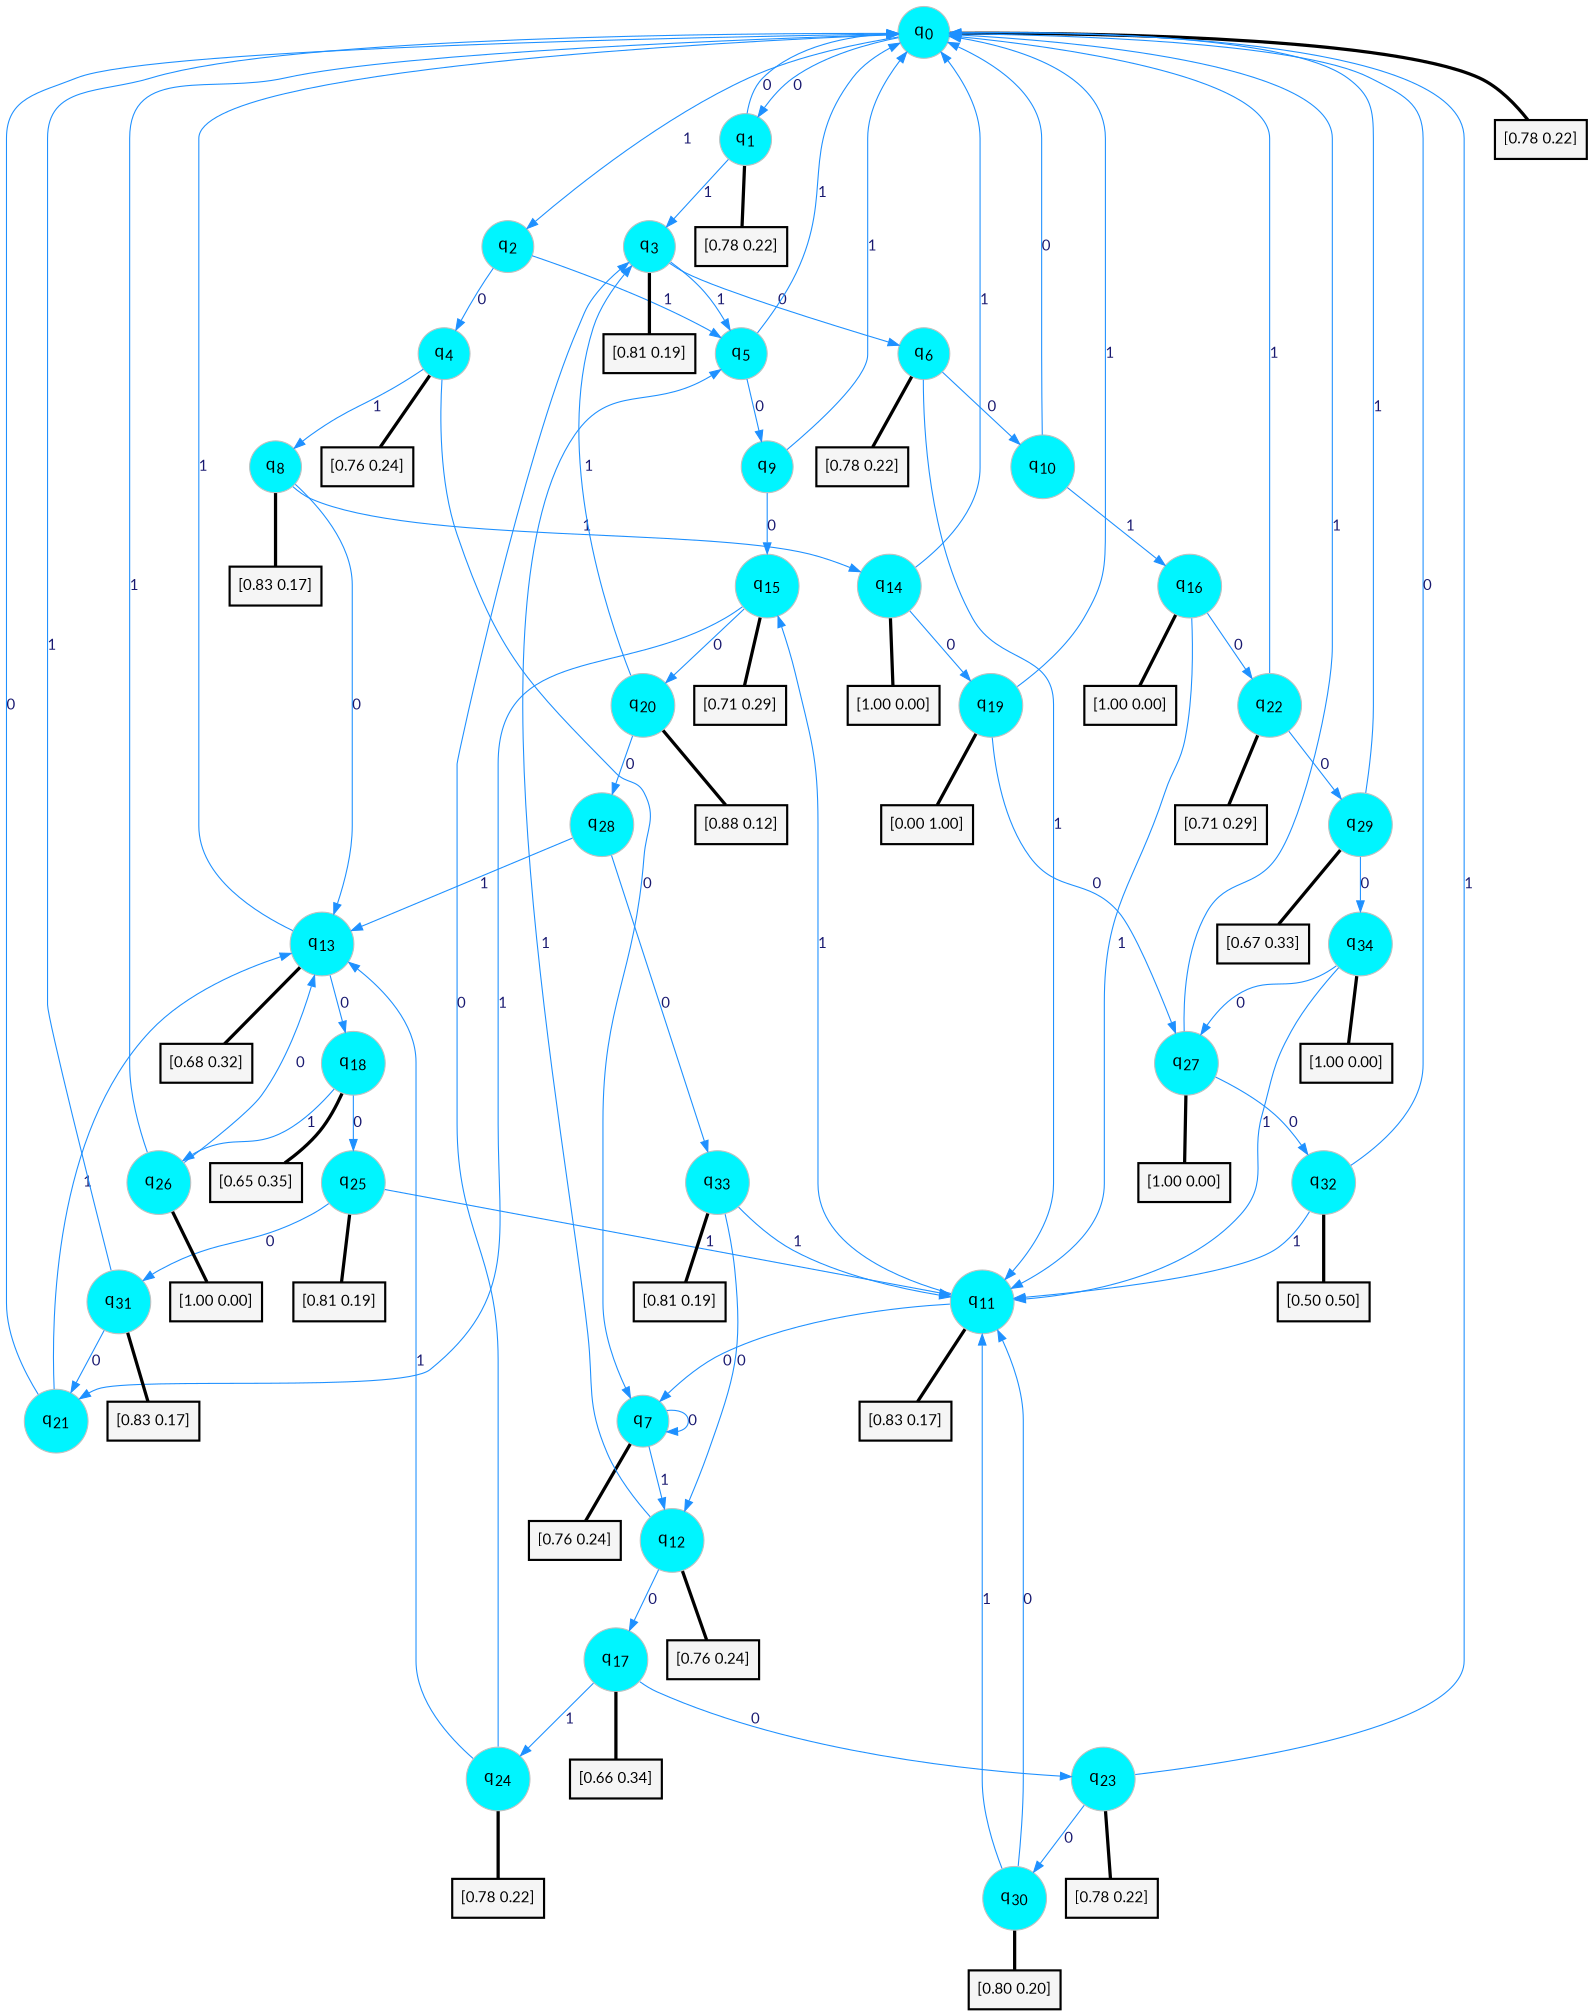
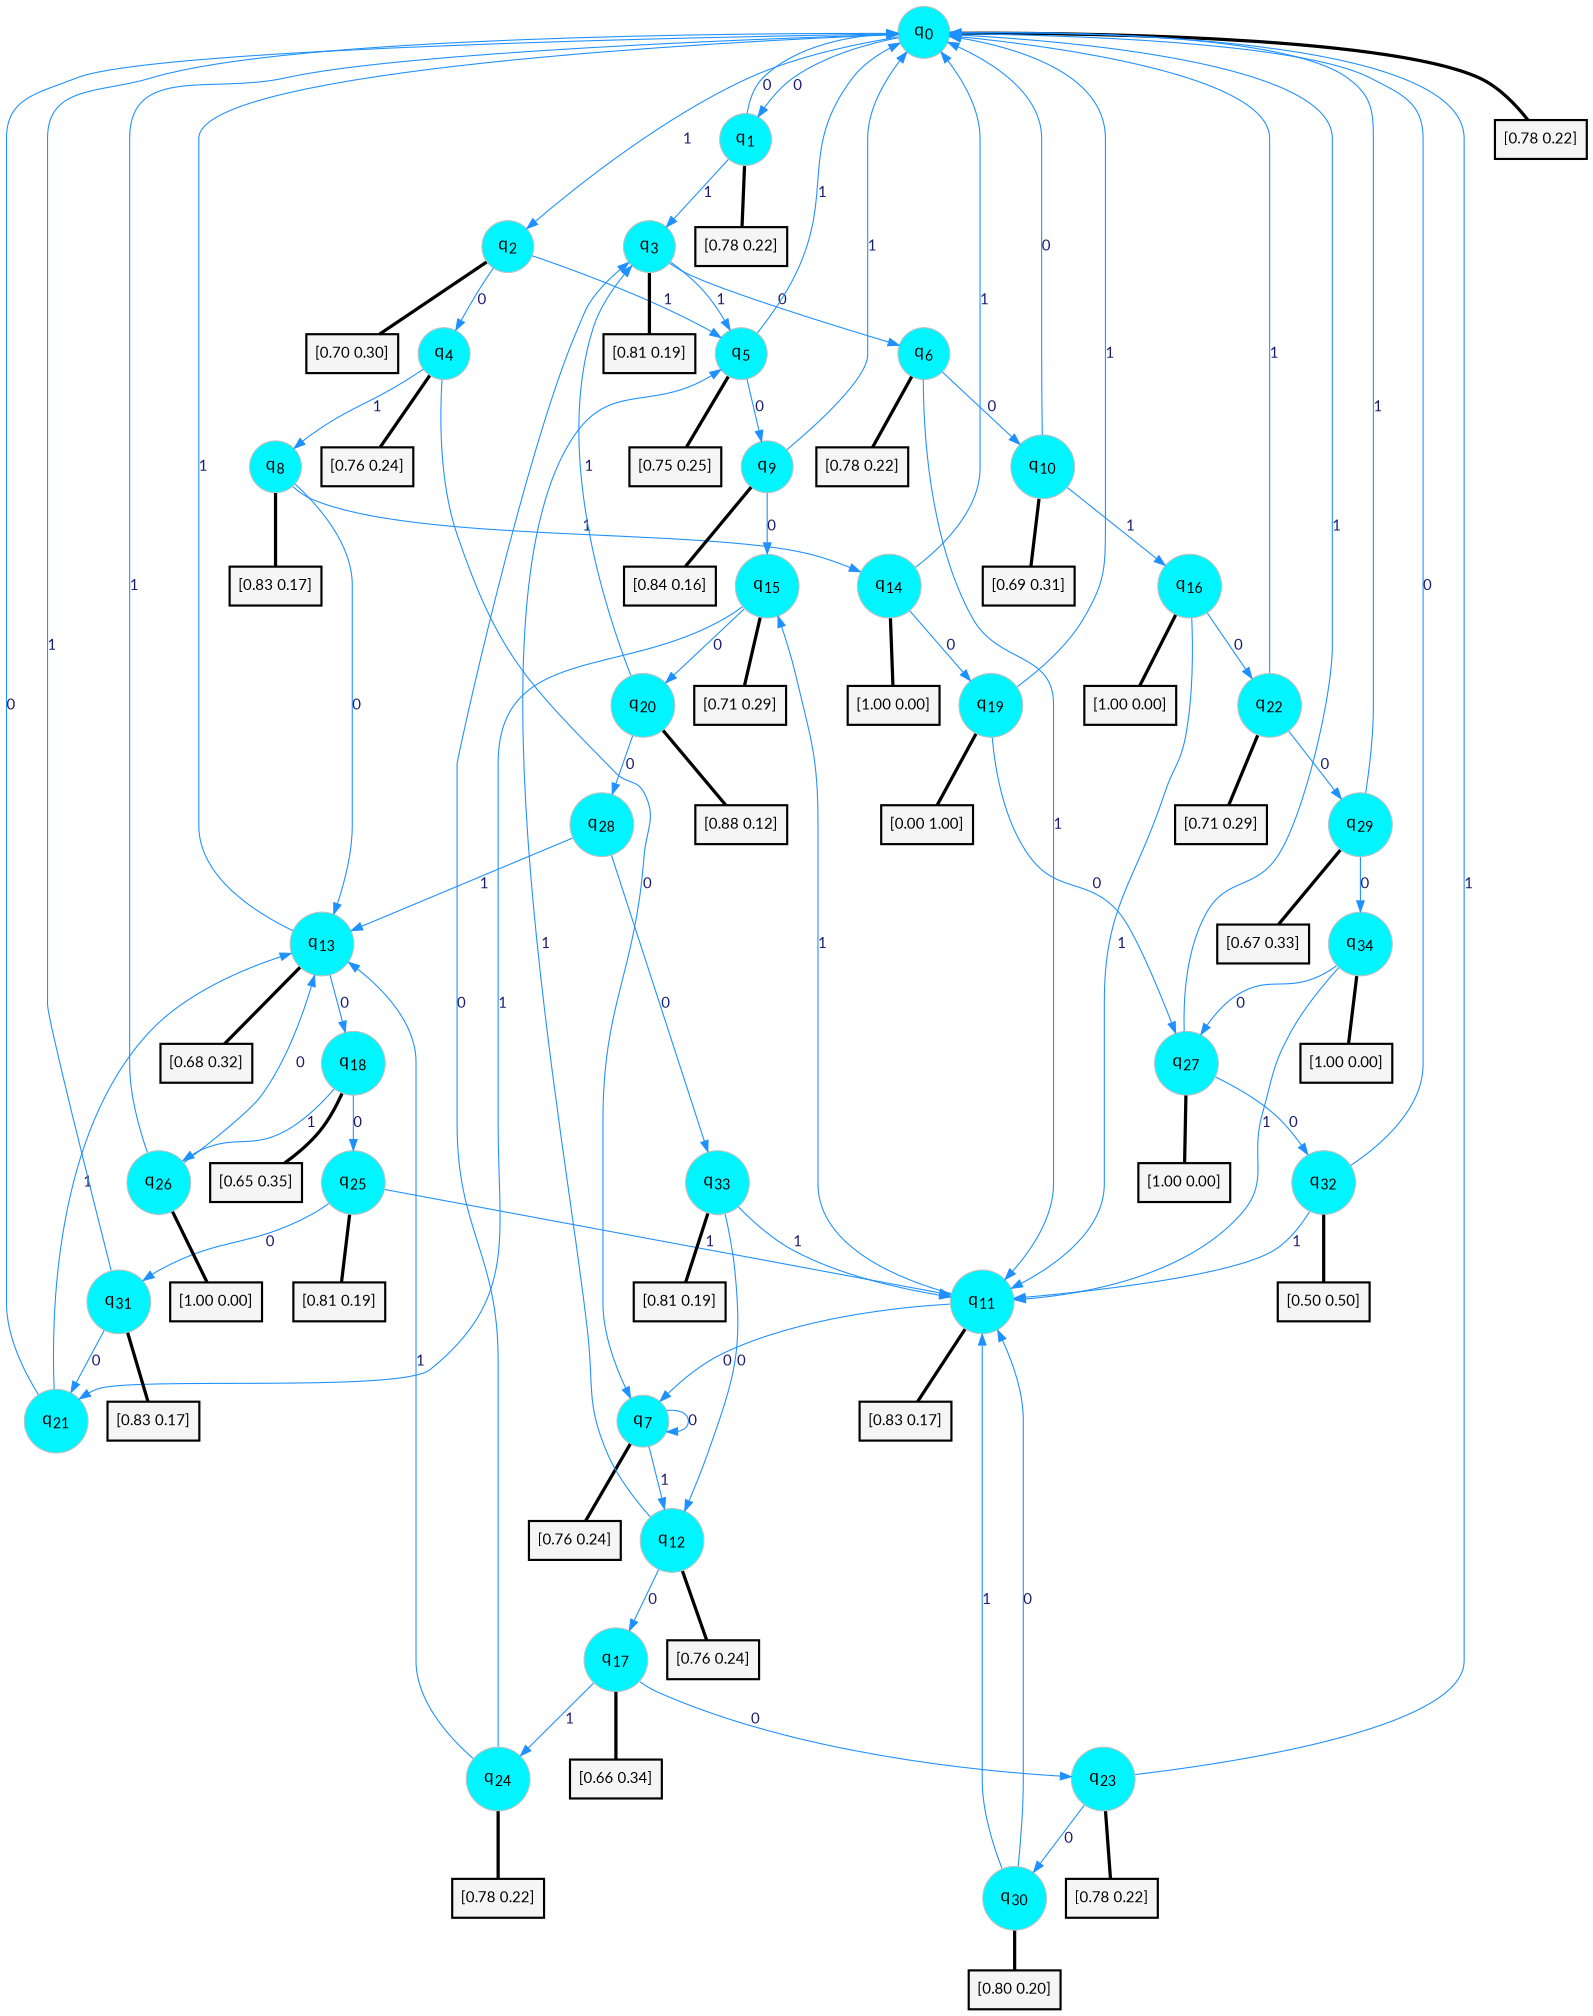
node "[0.70 0.30]": added
node "[0.75 0.25]": added
node "[0.84 0.16]": added
node "[0.69 0.31]": added
